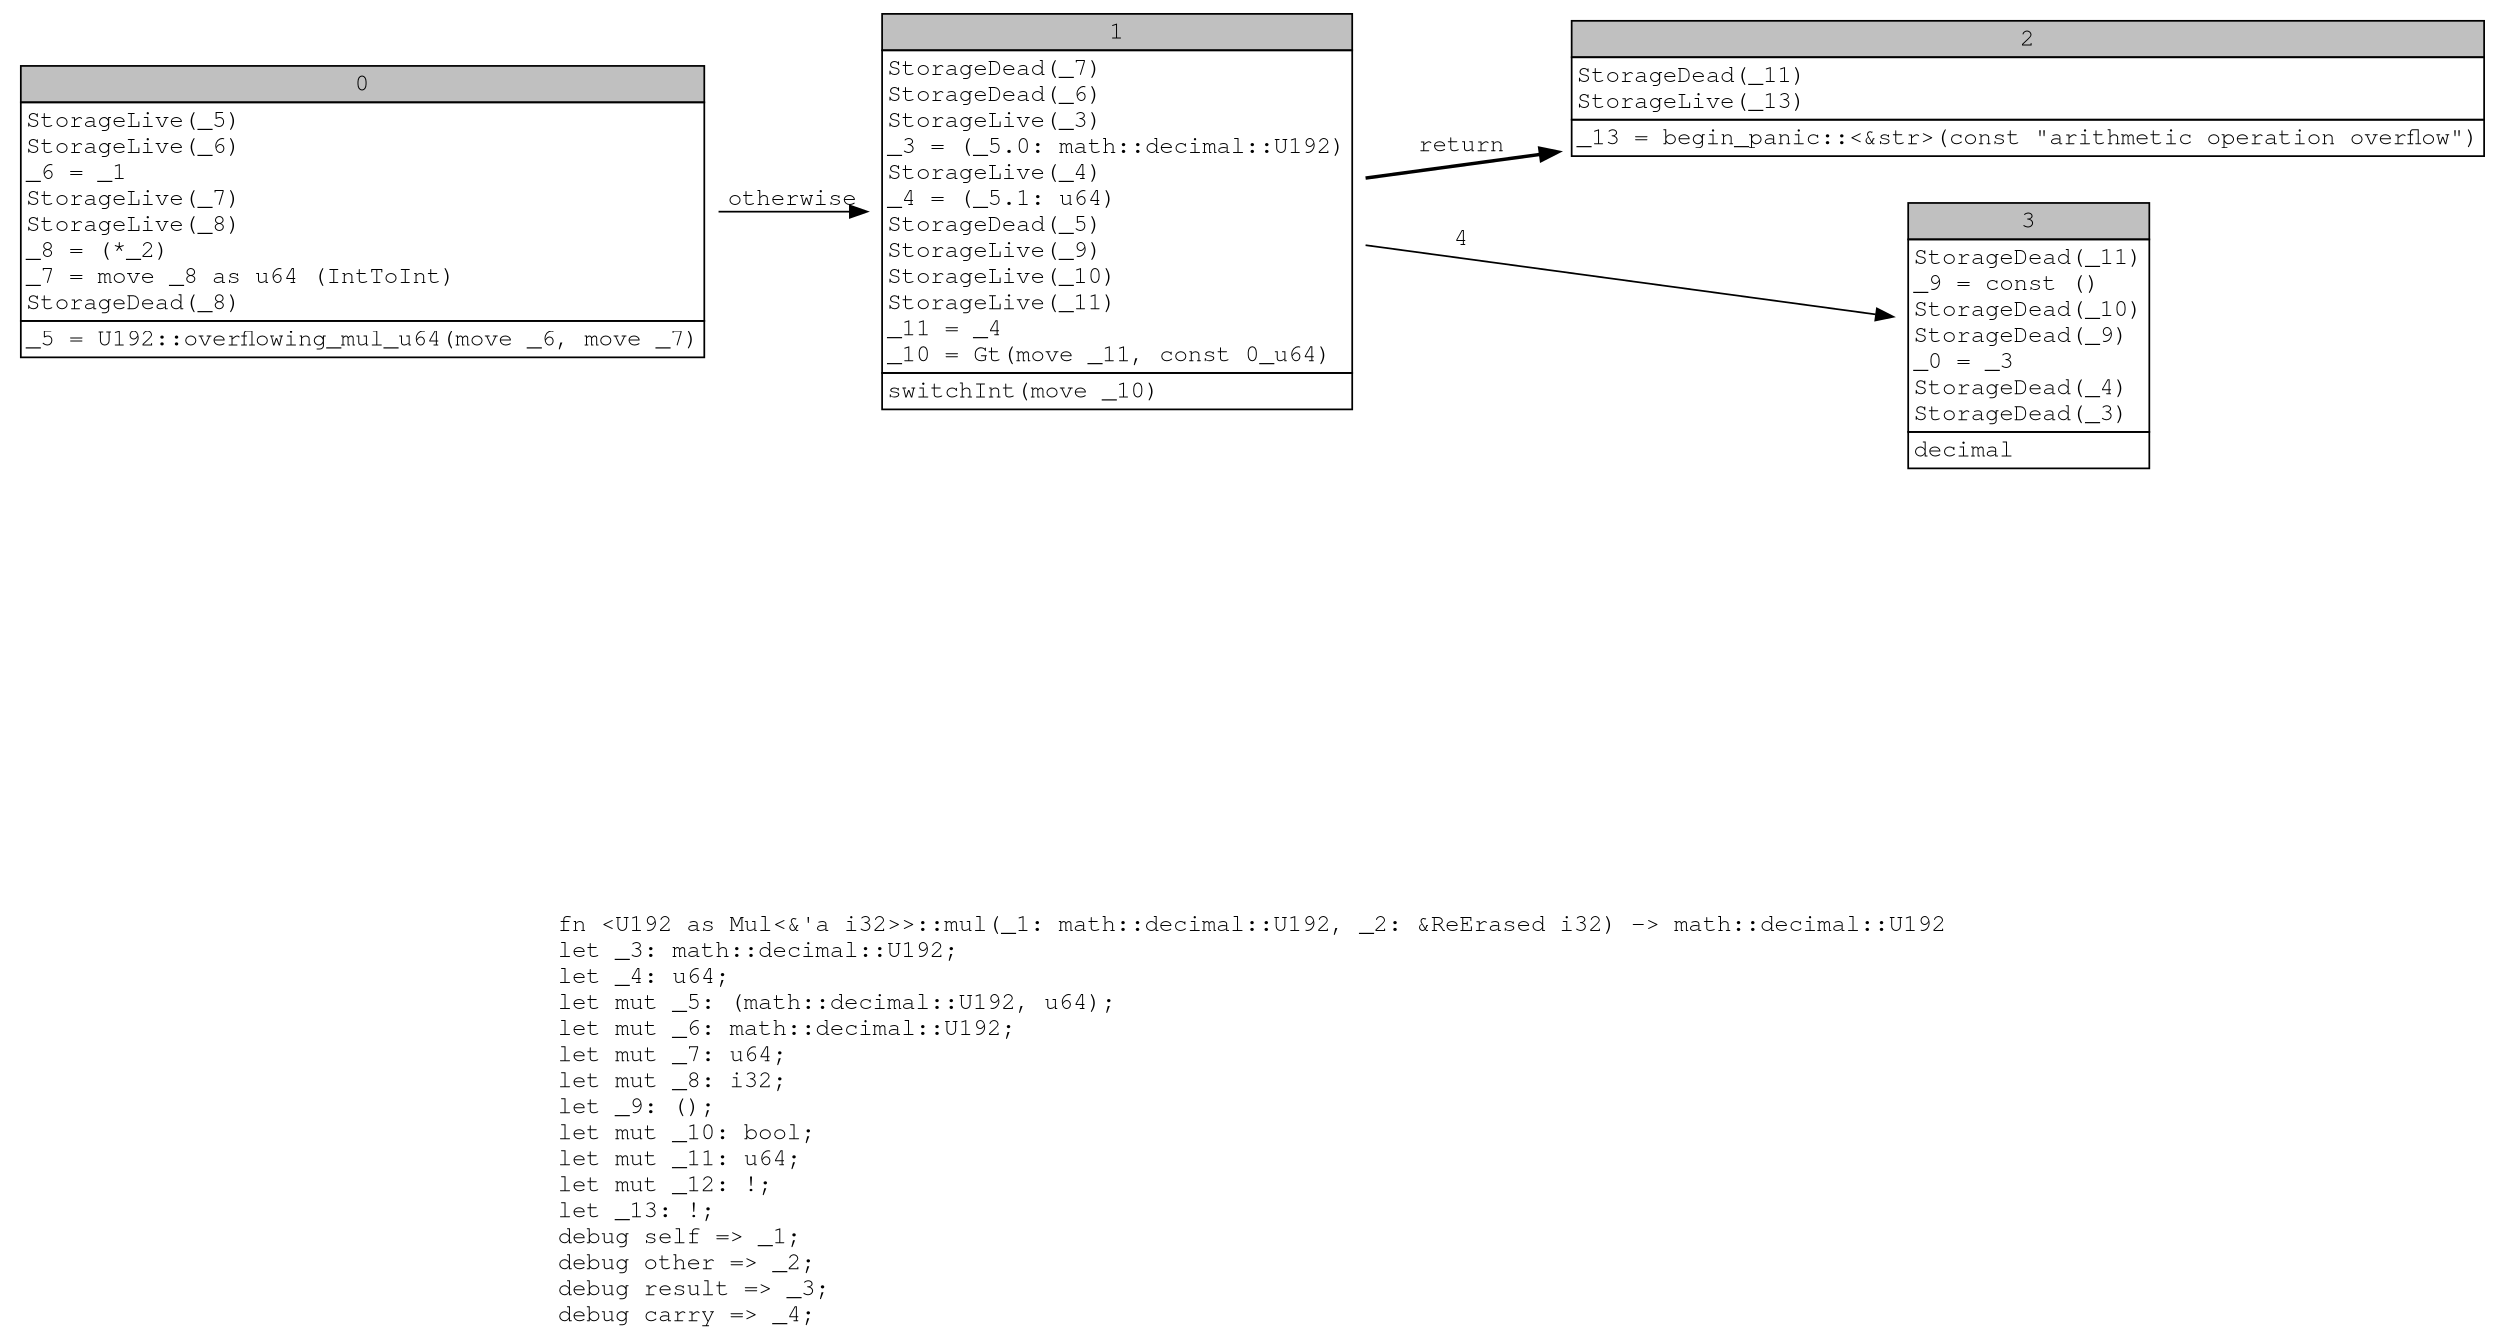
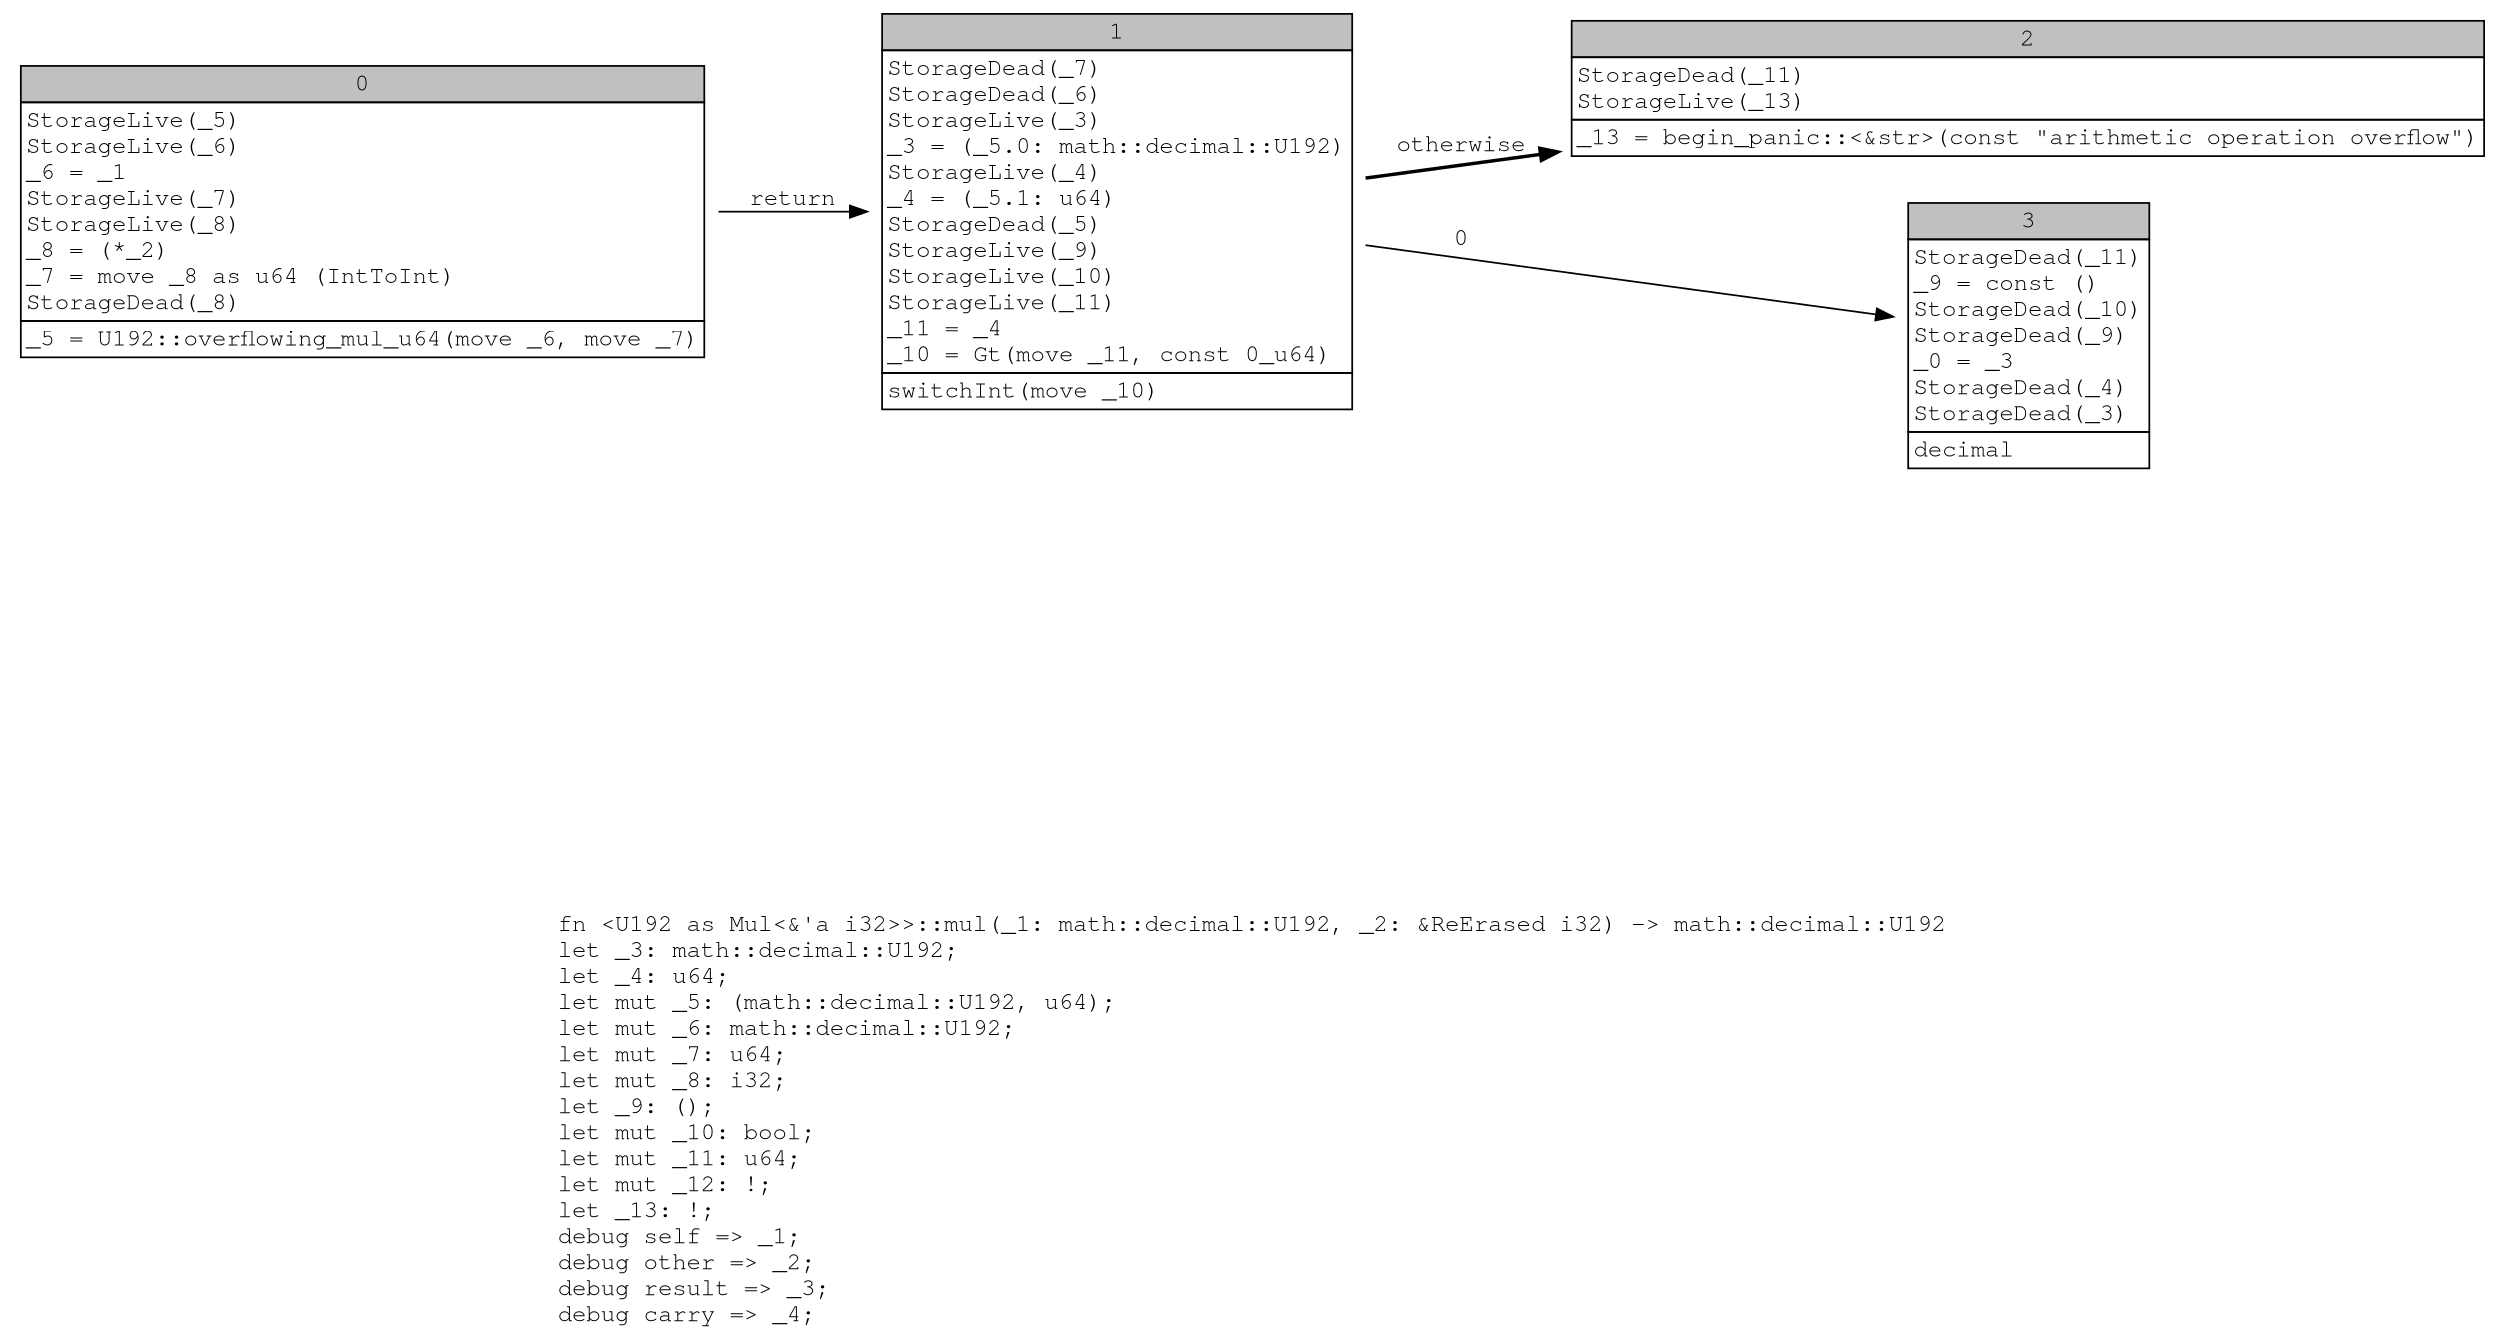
edge "1" -> "2": label "return" -> "otherwise"
edge "0" -> "1": label "otherwise" -> "return"
edge "1" -> "3": label "4" -> "0"
